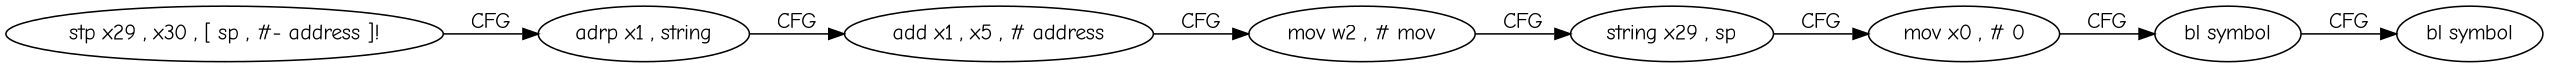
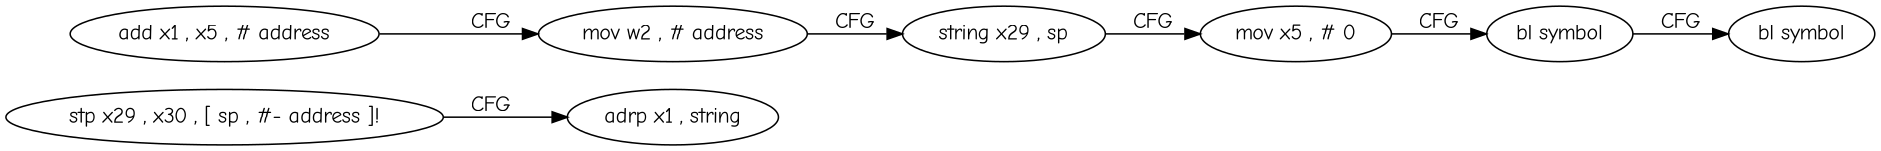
edge "adrp x1 , string" -> "add x1 , x5 , # address": removed, label "CFG"
node "mov w2 , # mov": label "mov w2 , # mov" -> "mov w2 , # address"
node "mov x0 , # 0": label "mov x0 , # 0" -> "mov x5 , # 0"
